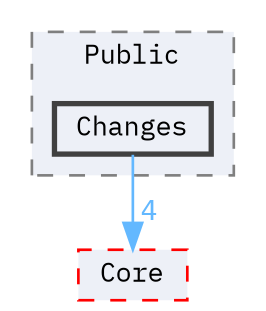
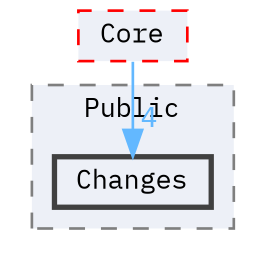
edge "Changes" -> "Core": reversed
